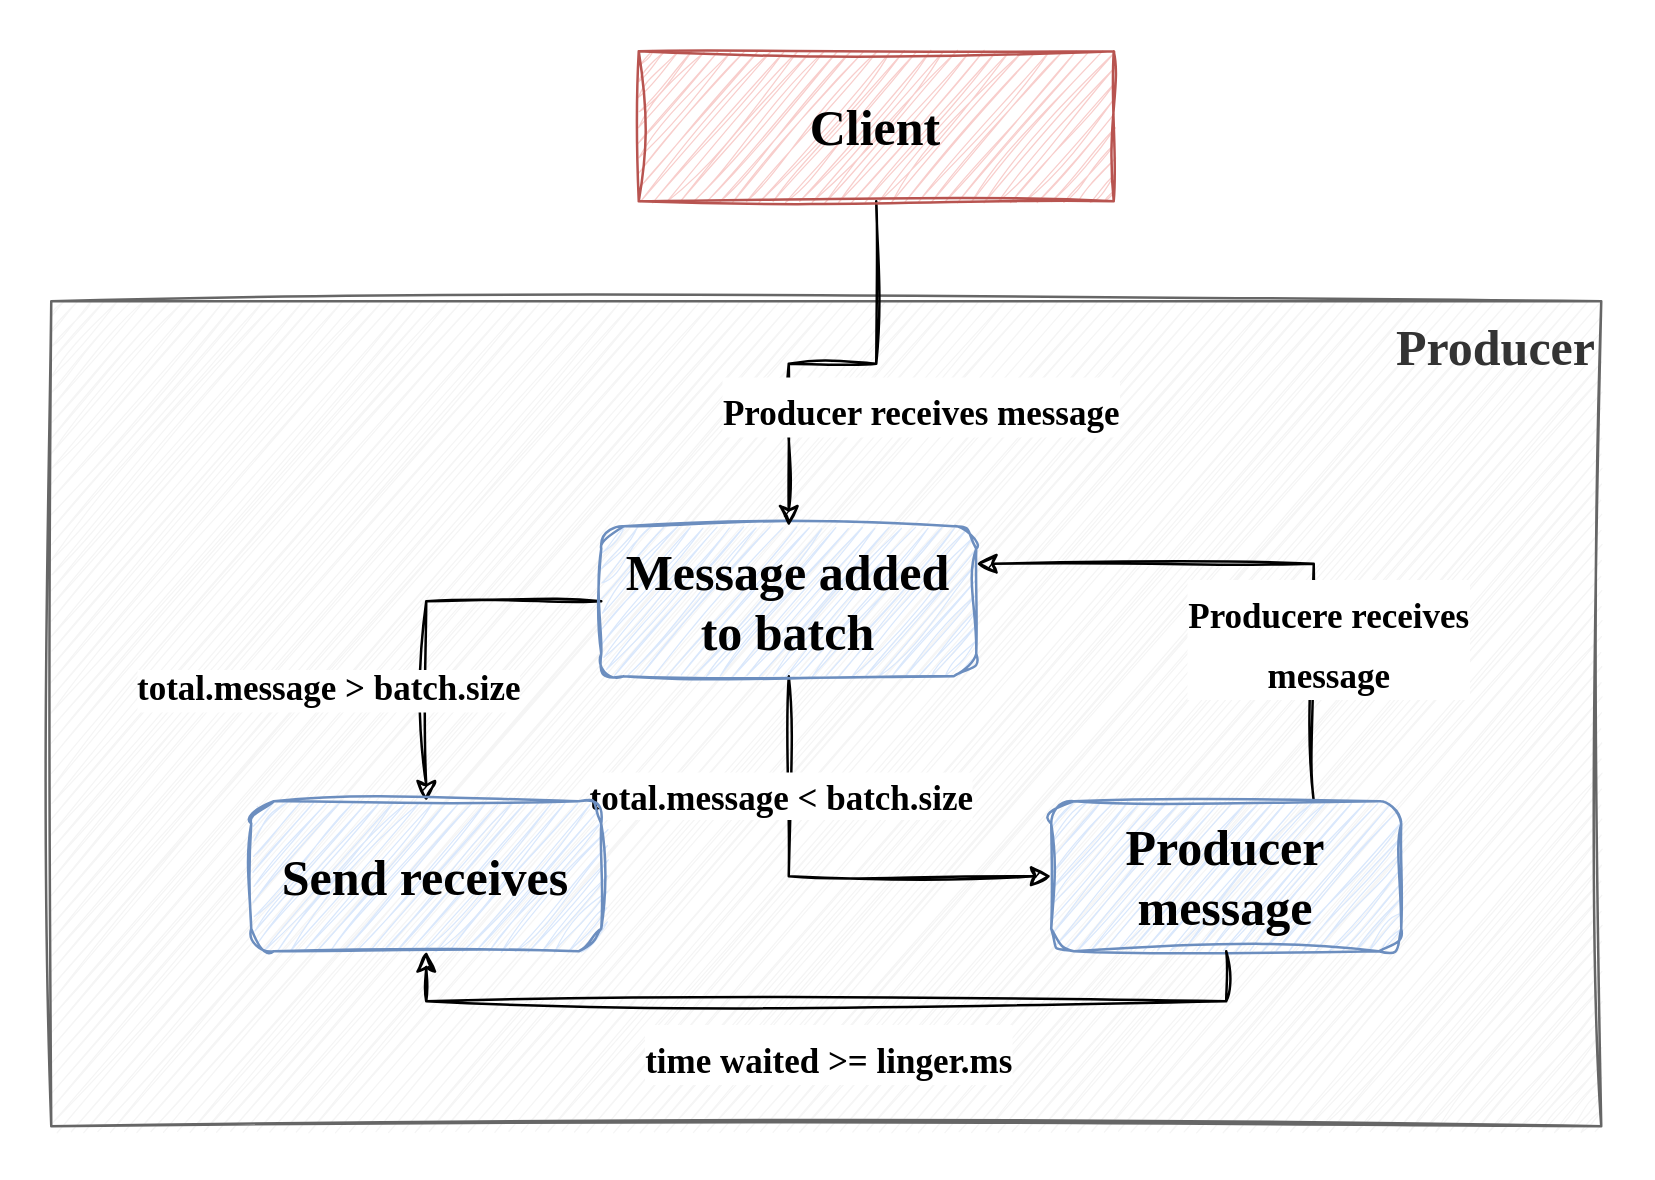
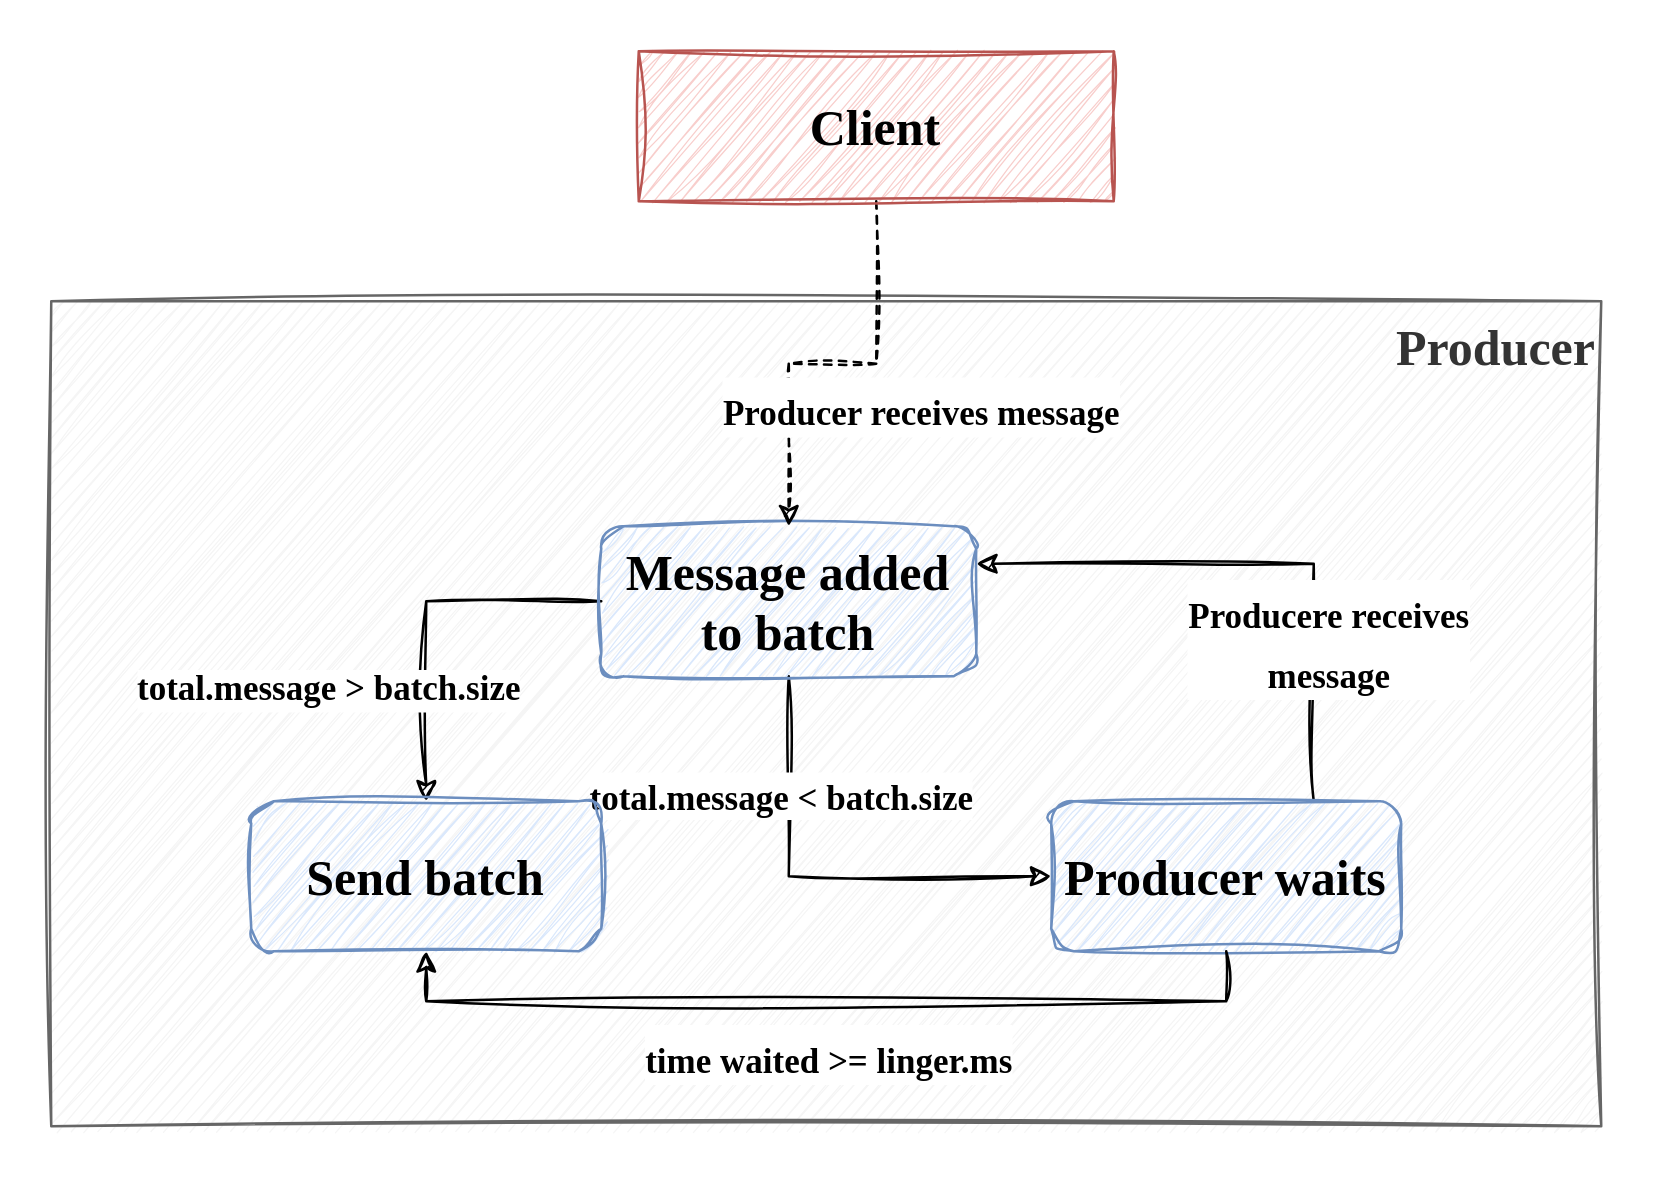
edge "Client" -> "Message added to batch": style solid -> dashed
node "Send receives": label "Send receives" -> "Send batch"
node "Producer message": label "Producer message" -> "Producer waits"
